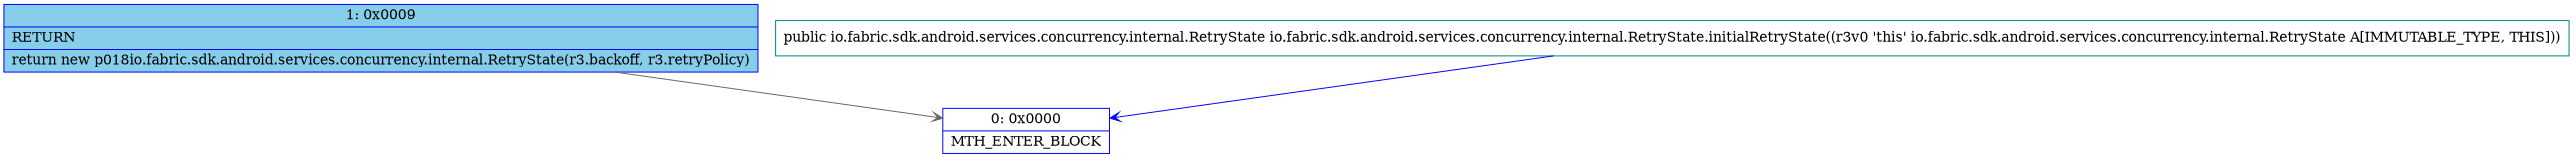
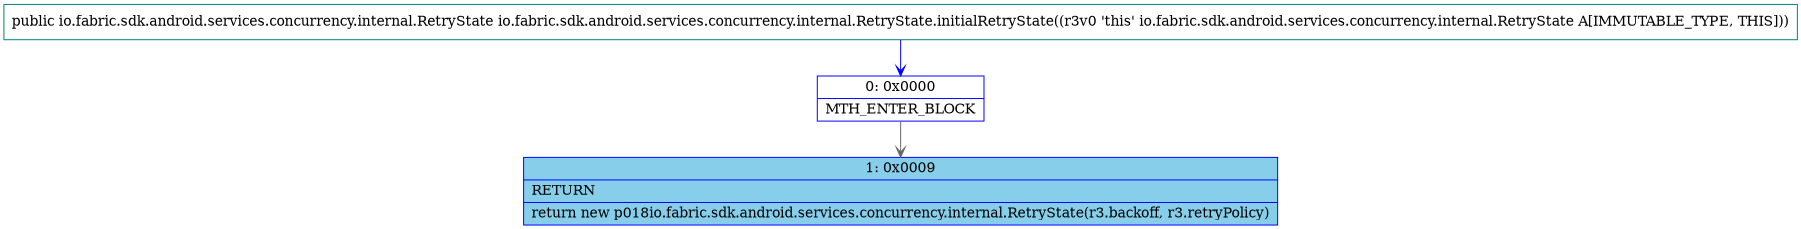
edge "1: 0x0009" -> "0: 0x0000": reversed
